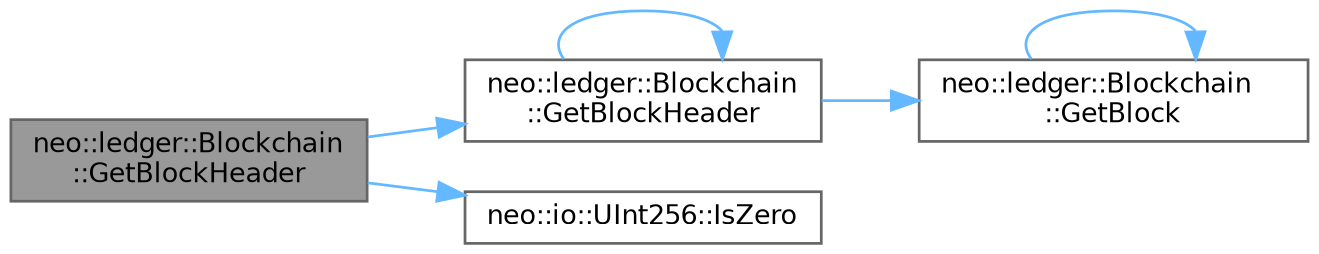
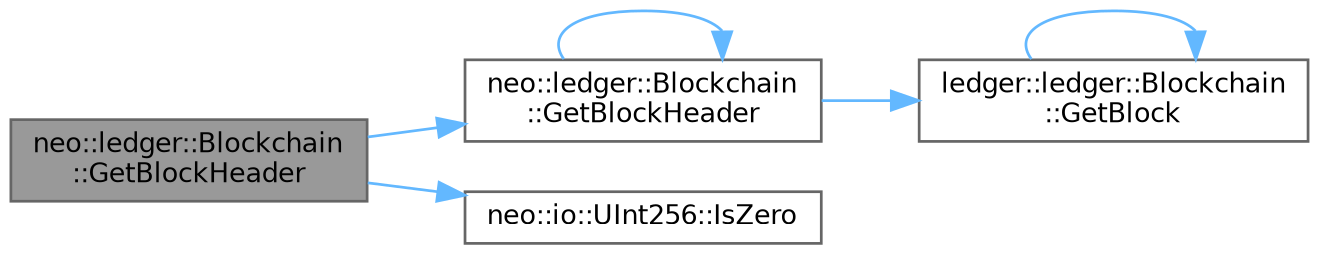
node "neo::ledger::Blockchain ::GetBlock": label "neo::ledger::Blockchain ::GetBlock" -> "ledger::ledger::Blockchain ::GetBlock"
